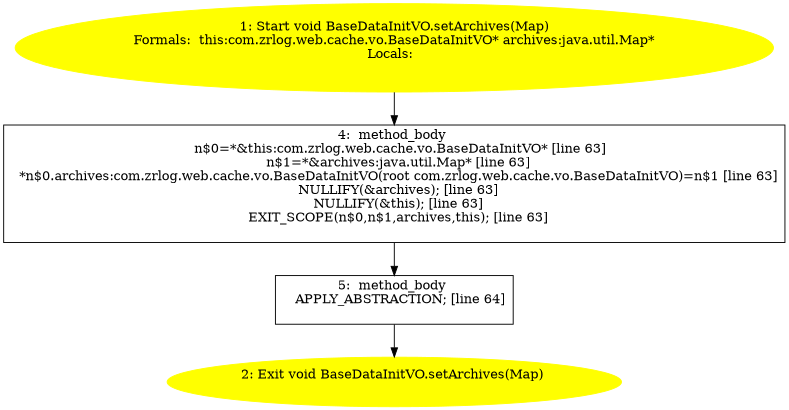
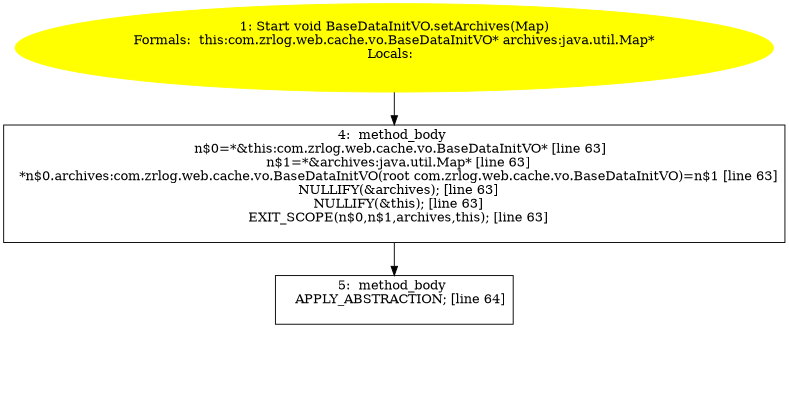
node "2: Exit void BaseDataInitVO.setArchives(Map)": removed
